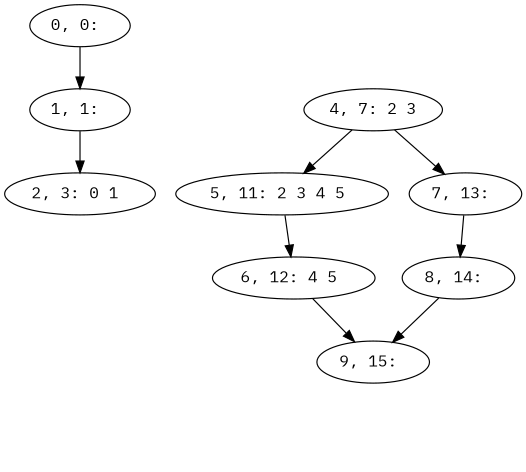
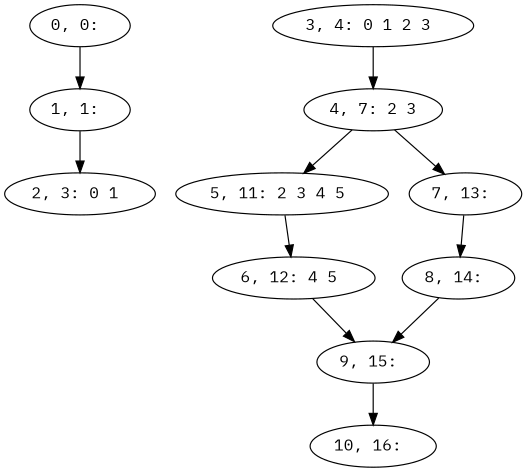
node "3, 4: 0 1 2 3": added
node "10, 16:": added
